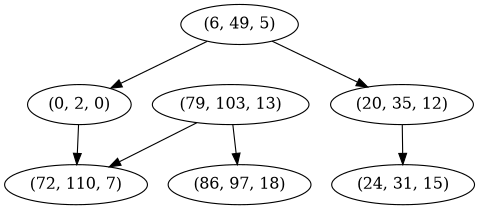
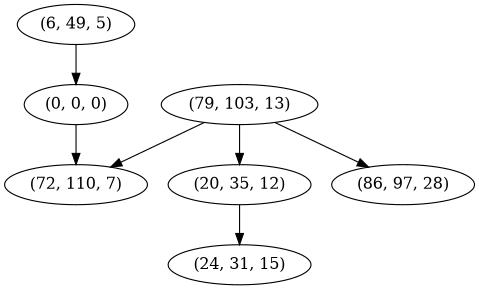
edge "(6, 49, 5)" -> "(20, 35, 12)": now "(79, 103, 13)" -> "(20, 35, 12)"
node "(0, 2, 0)": label "(0, 2, 0)" -> "(0, 0, 0)"
node "(86, 97, 18)": label "(86, 97, 18)" -> "(86, 97, 28)"
